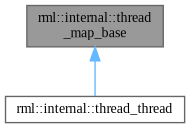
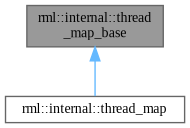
node "rml::internal::thread_thread": label "rml::internal::thread_thread" -> "rml::internal::thread_map"
